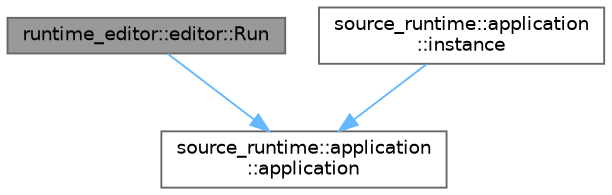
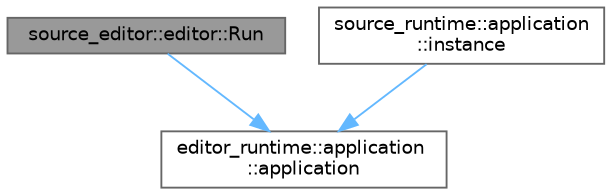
node "runtime_editor::editor::Run": label "runtime_editor::editor::Run" -> "source_editor::editor::Run"
node "source_runtime::application ::application": label "source_runtime::application ::application" -> "editor_runtime::application ::application"
